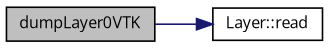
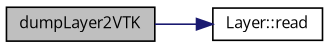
node "dumpLayer0VTK": label "dumpLayer0VTK" -> "dumpLayer2VTK"
